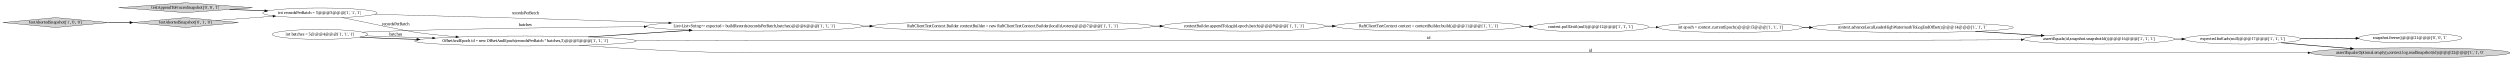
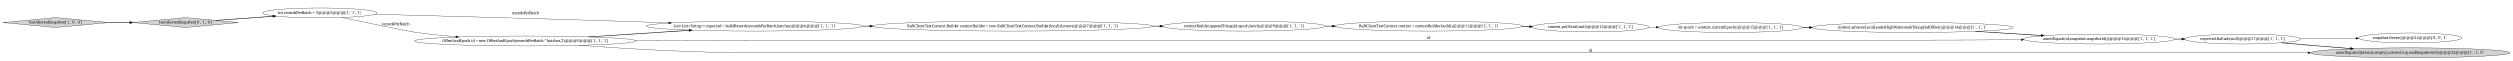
node "testAppendToFrozenSnapshot['0', '0', '1']": removed
edge "testAbortedSnapshot['0', '1', '0']" -> "int recordsPerBatch = 3@@@3@@@['1', '1', '1']": style solid -> bold
node "int batches = 3@@@4@@@['1', '1', '1']": removed
edge "expected.forEach(null)@@@17@@@['1', '1', '1']" -> "snapshot.freeze()@@@21@@@['0', '0', '1']": style bold -> solid
